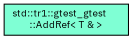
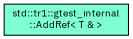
node "std::tr1::gtest_gtest ::AddRef< T & >": label "std::tr1::gtest_gtest ::AddRef< T & >" -> "std::tr1::gtest_internal ::AddRef< T & >"
